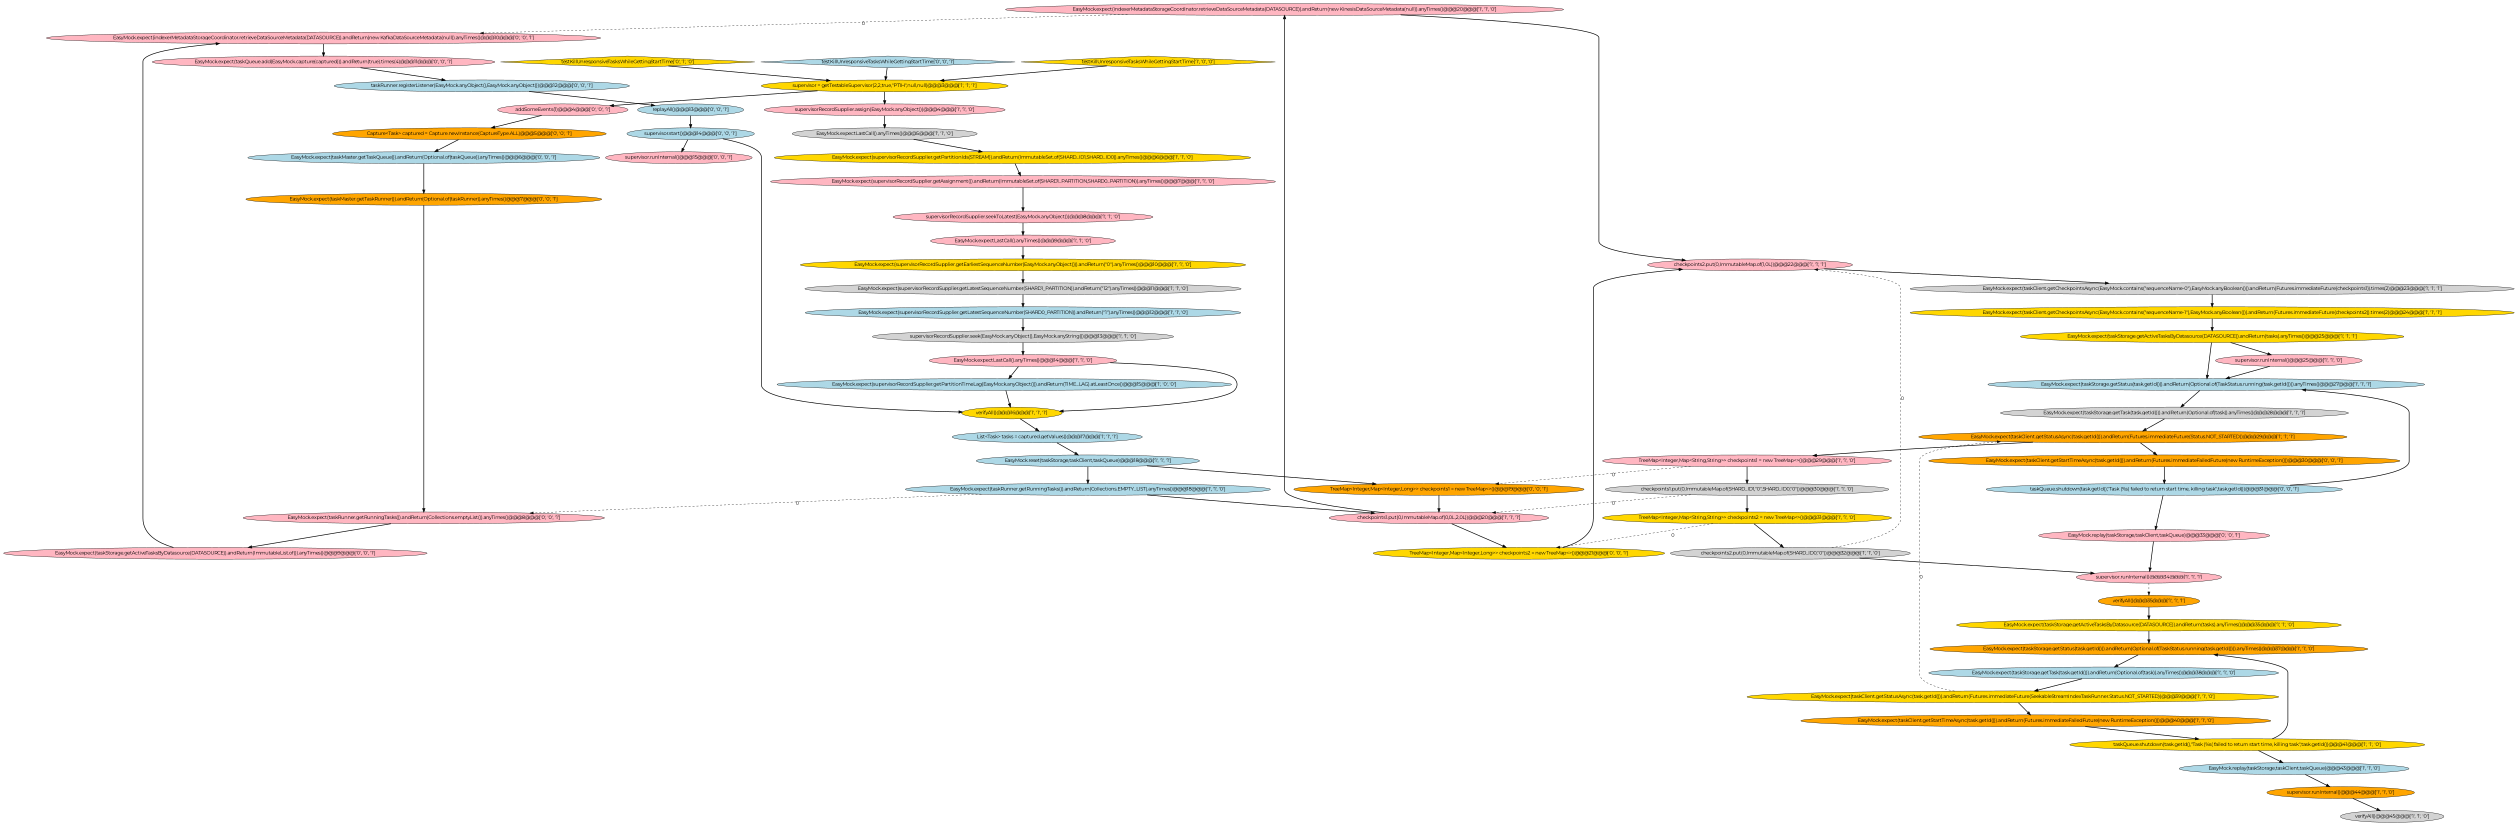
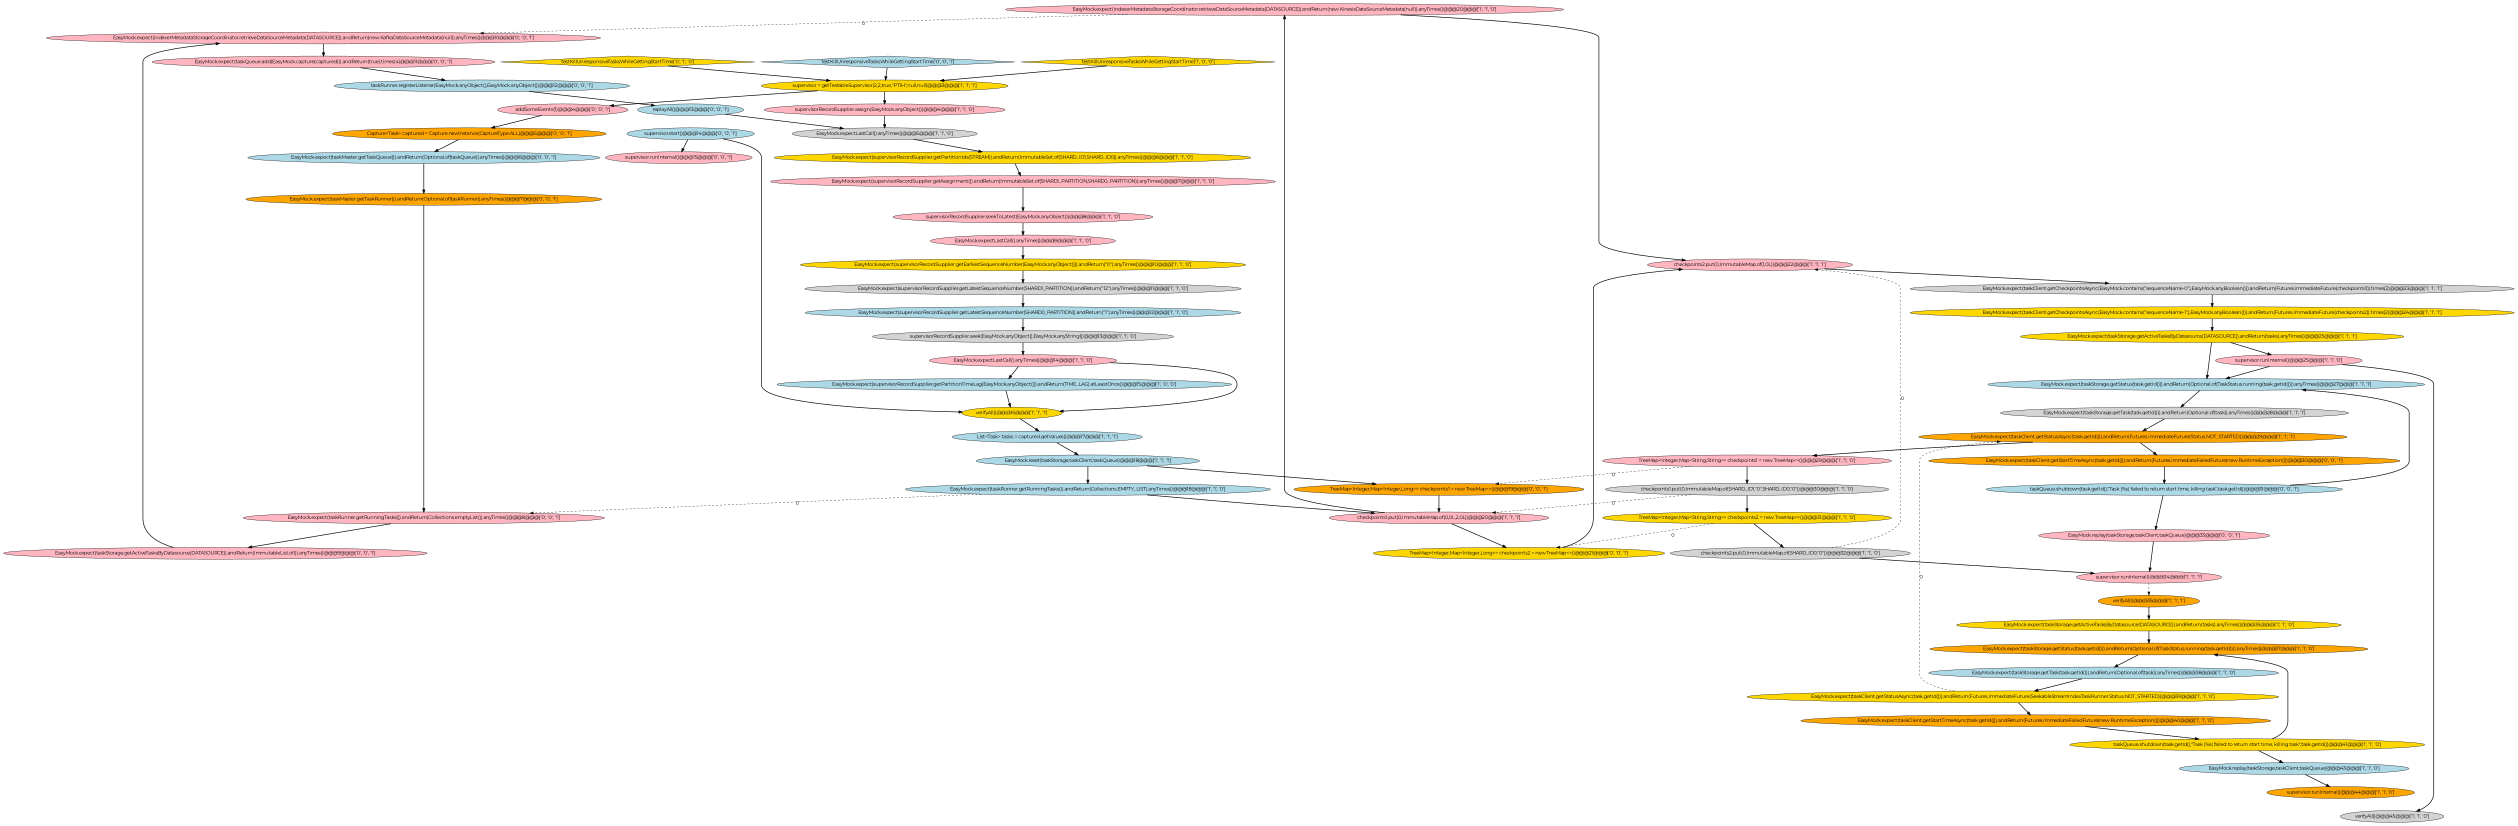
edge "replayAll()@@@13@@@['0', '0', '1']" -> "supervisor.start()@@@14@@@['0', '0', '1']": now "replayAll()@@@13@@@['0', '0', '1']" -> "EasyMock.expectLastCall().anyTimes()@@@5@@@['1', '1', '0']"
edge "supervisor.runInternal()@@@44@@@['1', '1', '0']" -> "verifyAll()@@@45@@@['1', '1', '0']": now "supervisor.runInternal()@@@25@@@['1', '1', '0']" -> "verifyAll()@@@45@@@['1', '1', '0']"
